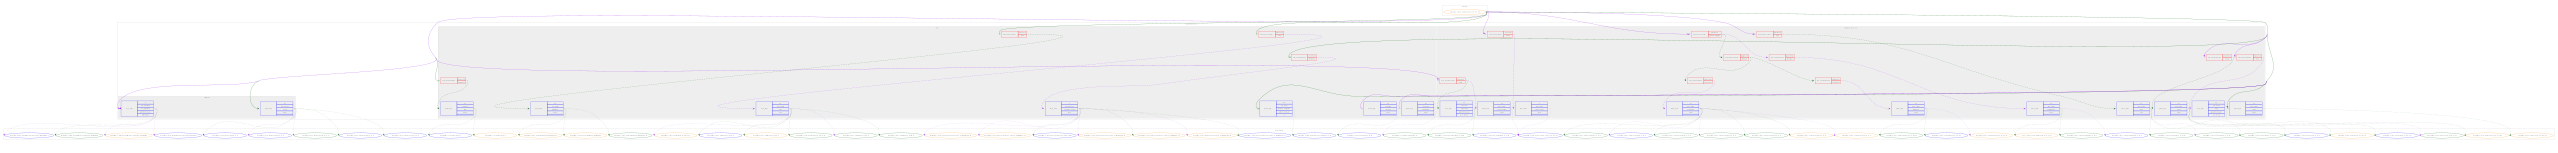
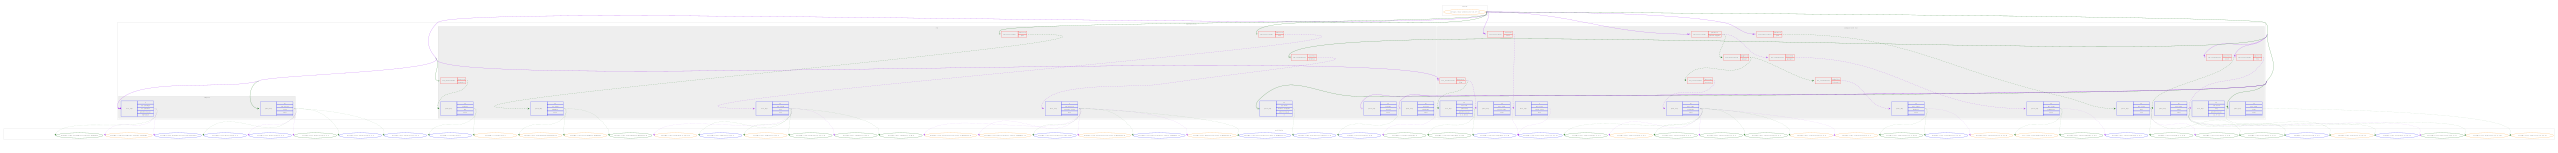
node "portage://app-portage/elt-patches-20170826.1": removed
node "portage://sec-policy/selinux-sudo-2.20180701-r2": color darkorange -> blue
node "portage://dev-libs/libressl-2.8.3": color blue -> darkorange
